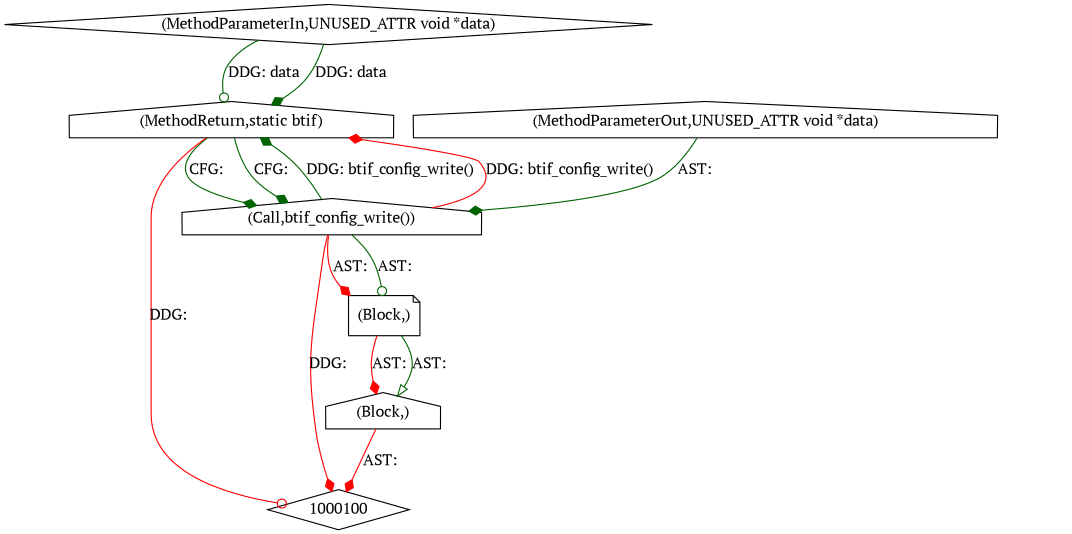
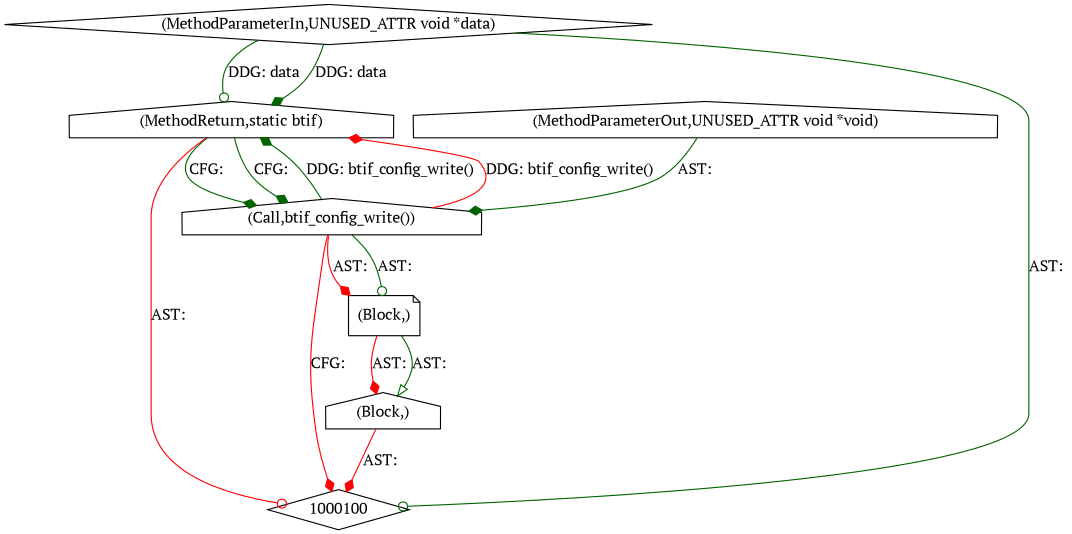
node "(MethodParameterOut,UNUSED_ATTR void *data)": label "(MethodParameterOut,UNUSED_ATTR void *data)" -> "(MethodParameterOut,UNUSED_ATTR void *void)"
edge "(MethodReturn,static btif)" -> "1000100": label "DDG: " -> "AST: "
edge "(MethodParameterIn,UNUSED_ATTR void *data)" -> "1000100": added, label "AST:"
edge "(Call,btif_config_write())" -> "1000100": label "DDG: " -> "CFG: "
